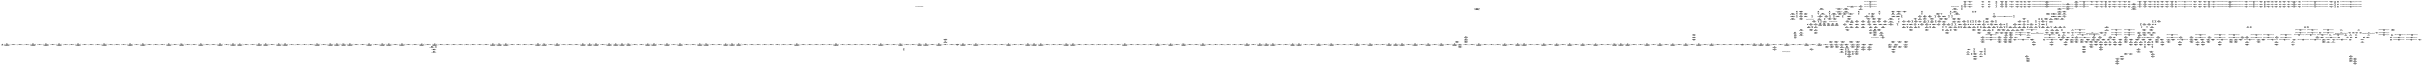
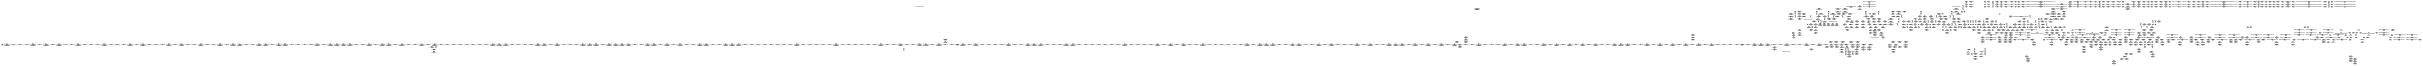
node "CE0x58f7280": added
